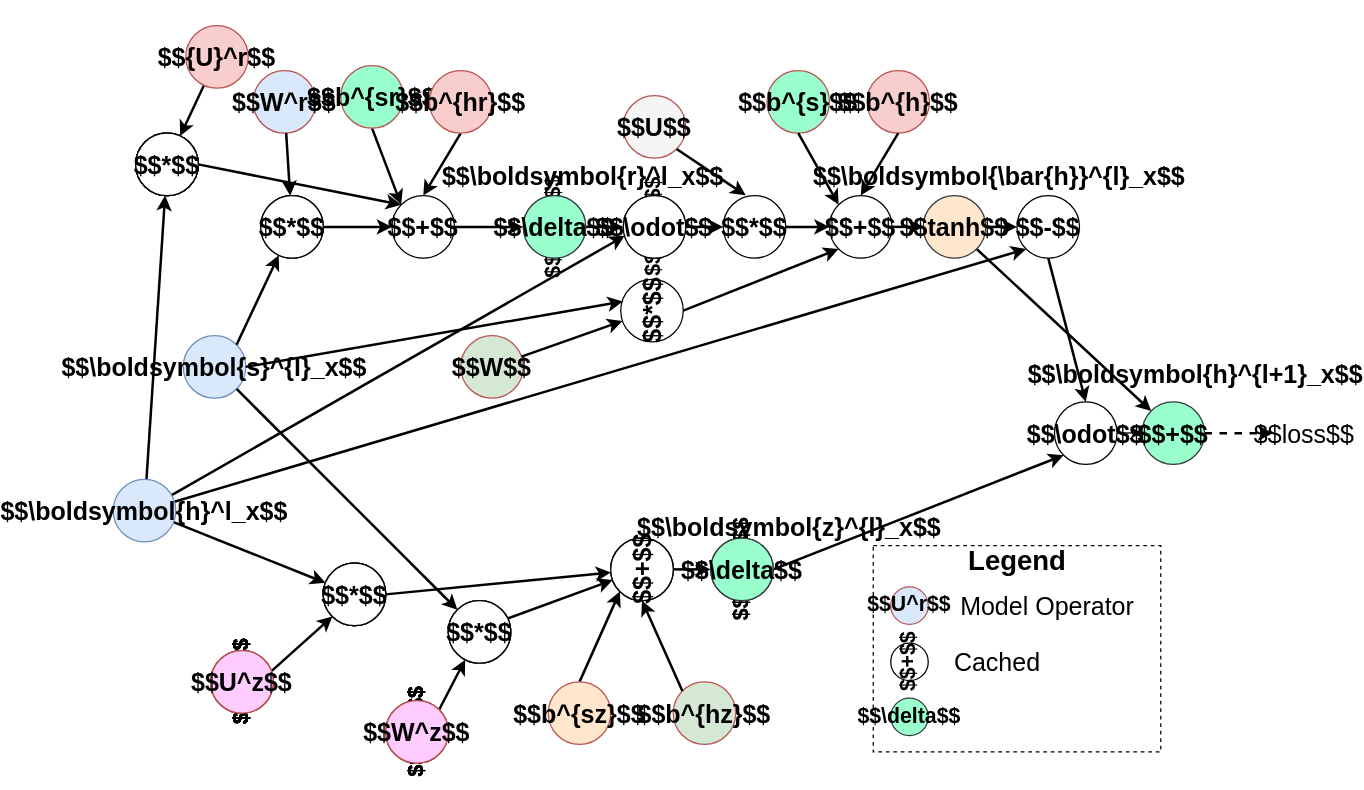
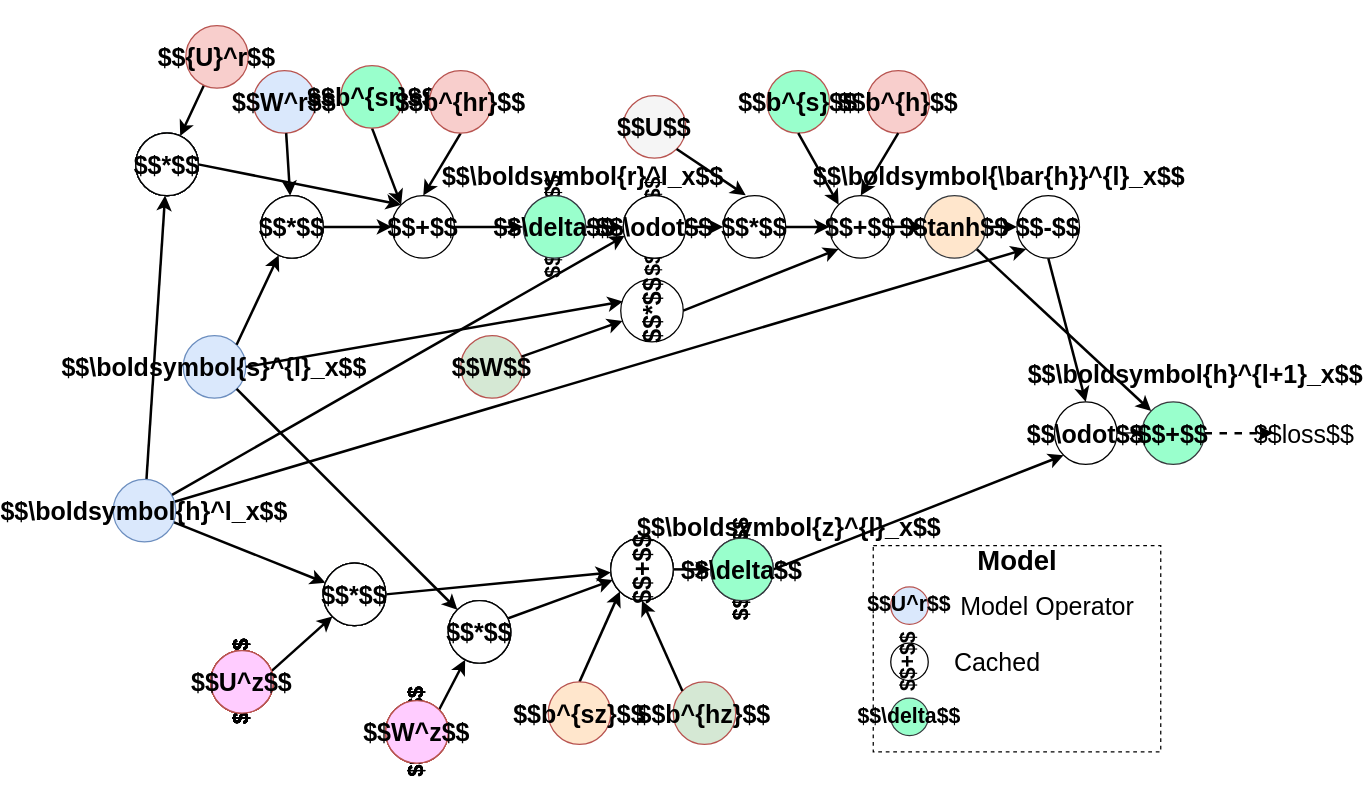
node "Legend": label "Legend" -> "Model"
